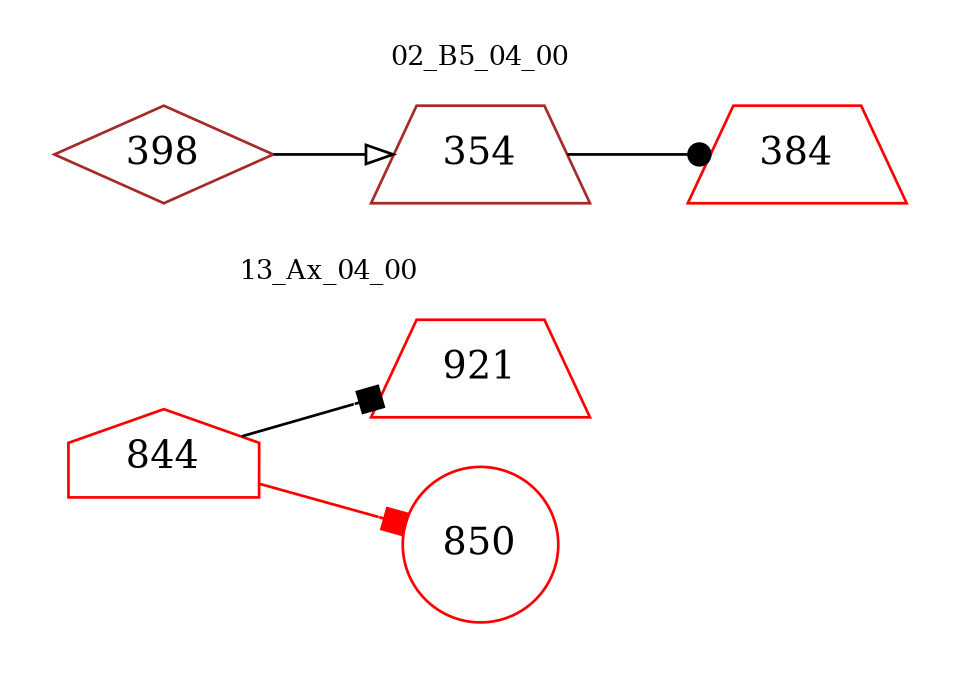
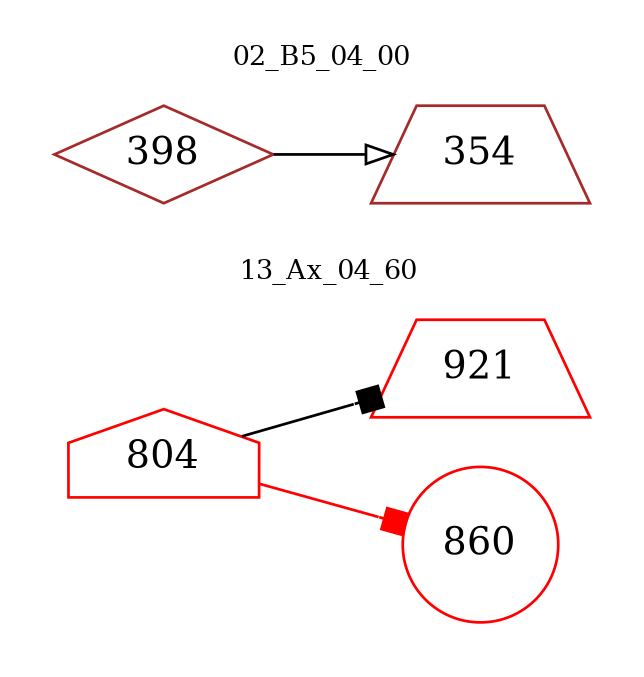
node "384": removed
cluster "13_Ax_04_00": label "13_Ax_04_00" -> "13_Ax_04_60"
node "844": label "844" -> "804"
node "850": label "850" -> "860"
